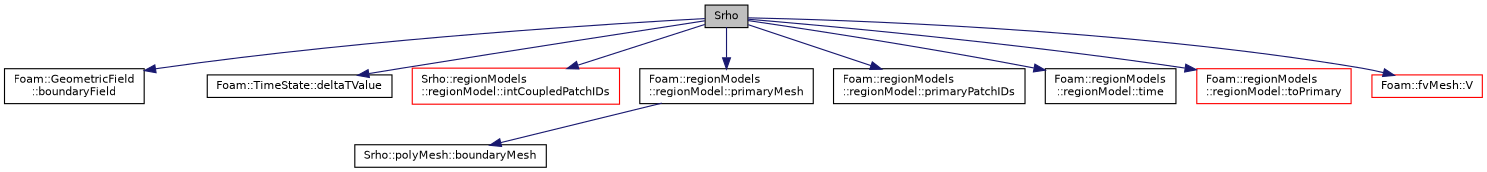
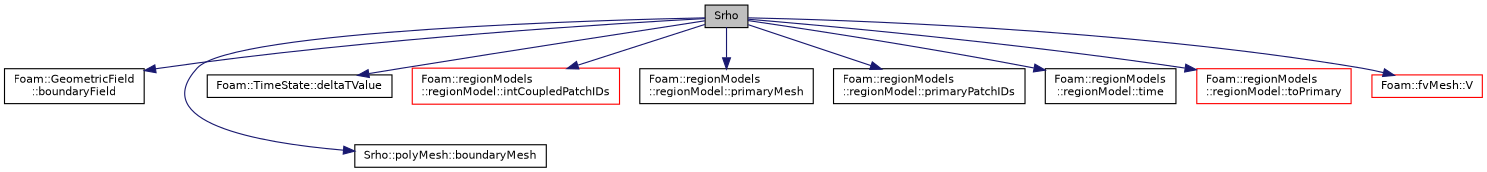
node "Srho::regionModels ::regionModel::intCoupledPatchIDs": label "Srho::regionModels ::regionModel::intCoupledPatchIDs" -> "Foam::regionModels ::regionModel::intCoupledPatchIDs"
edge "Foam::regionModels ::regionModel::primaryMesh" -> "Srho::polyMesh::boundaryMesh": now "Srho" -> "Srho::polyMesh::boundaryMesh"
